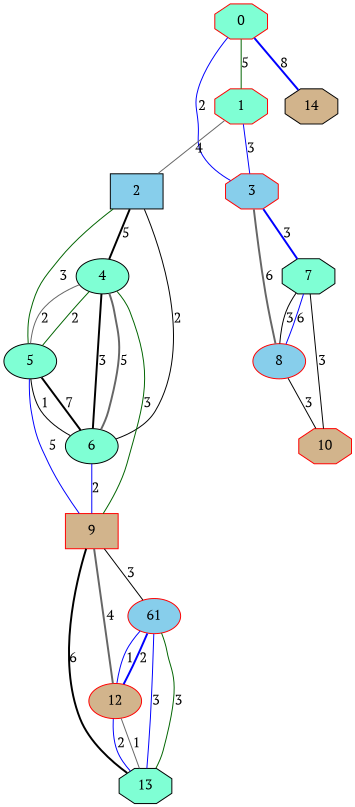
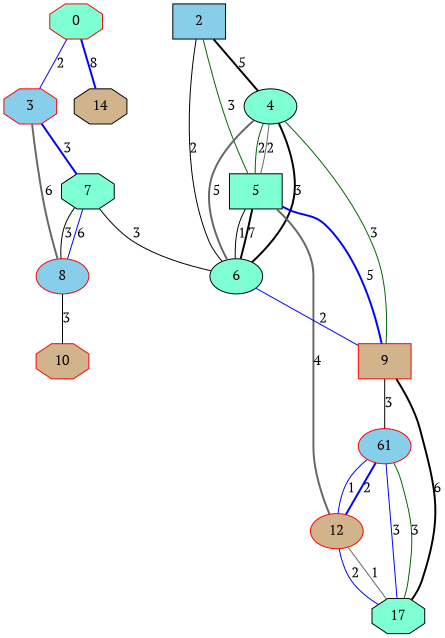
node "1": removed
node "5": shape ellipse -> box
edge "7" -- "10": now "7" -- "6"
edge "5" -- "9": style solid -> bold
edge "9" -- "12": now "5" -- "12"
node "13": label "13" -> "17"
